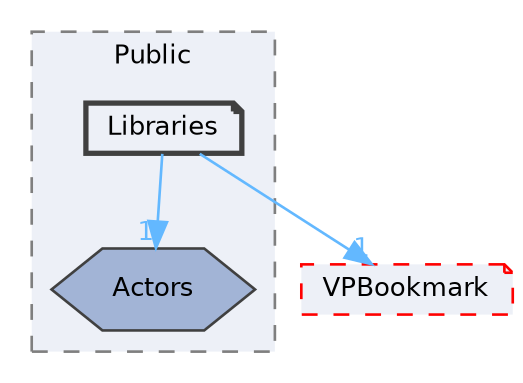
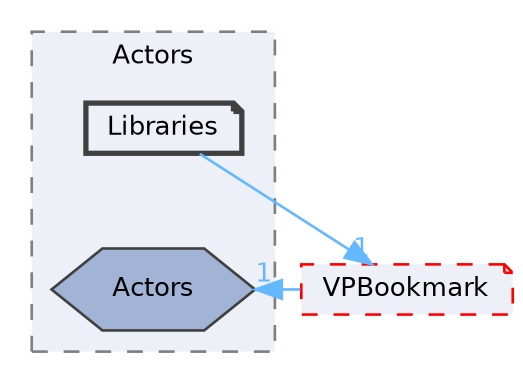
cluster "Public": label "Public" -> "Actors"
edge "Libraries" -> "Actors": now "VPBookmark" -> "Actors"
